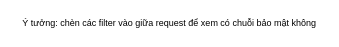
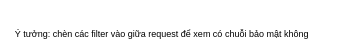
node "Ý tưởng: chèn các filter vào giữa request để xem có chuỗi bảo mật không": moved (169, 23) -> (162, 34)
